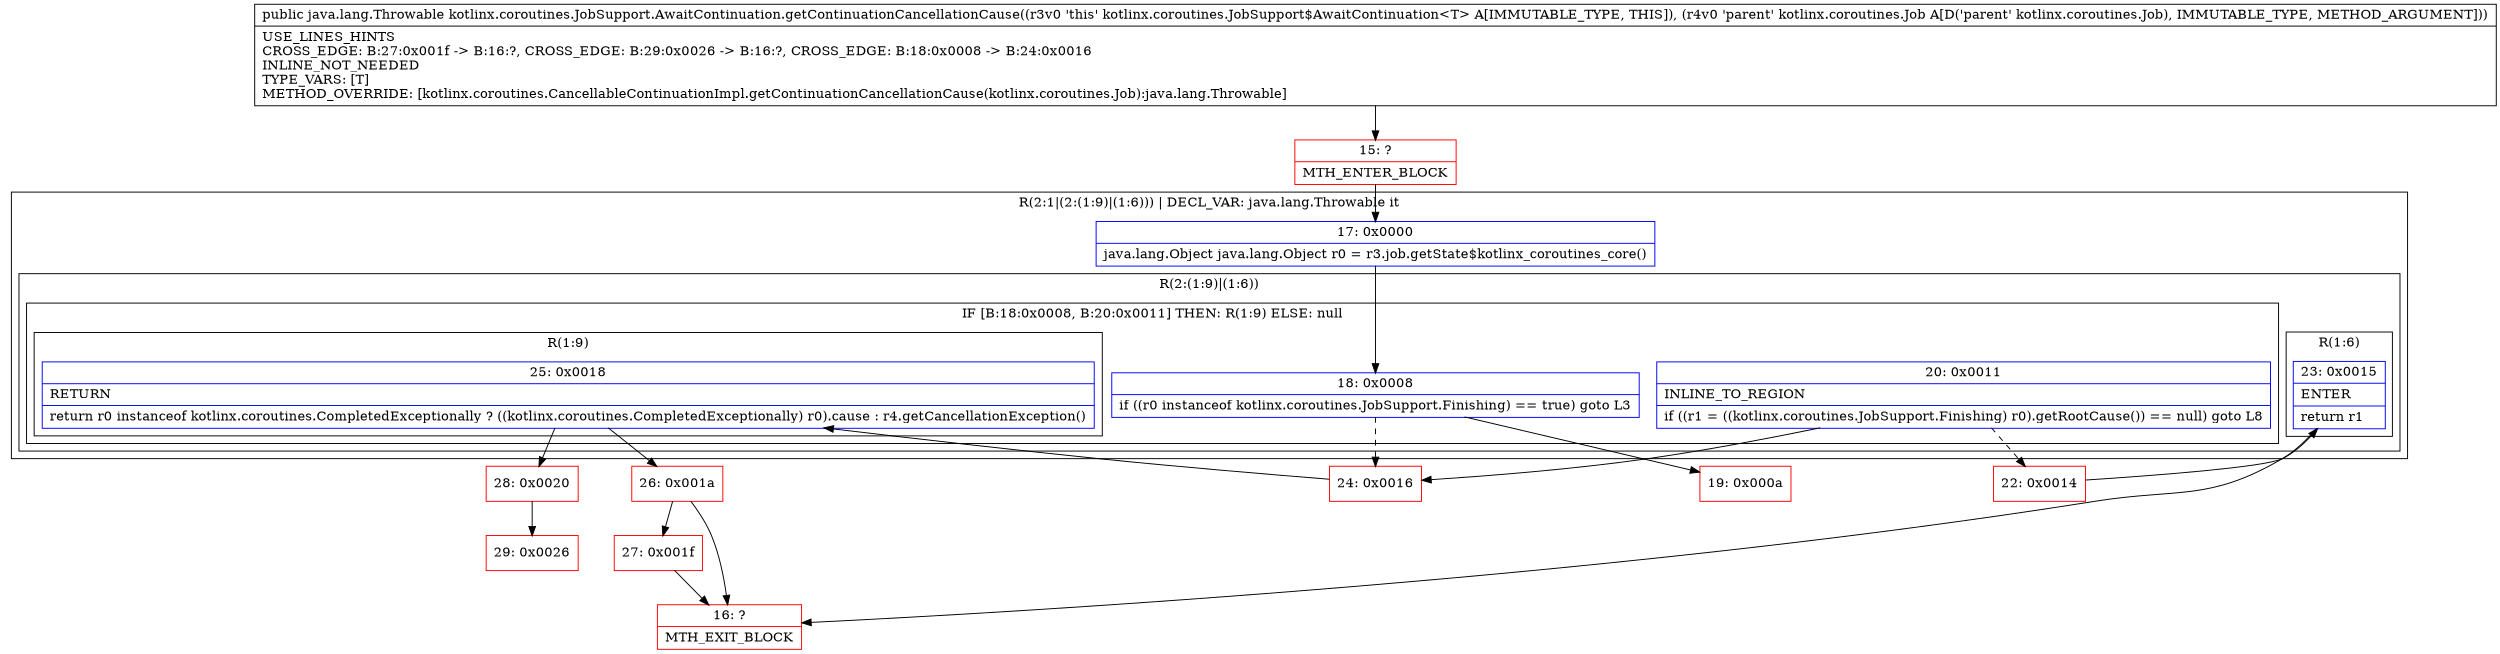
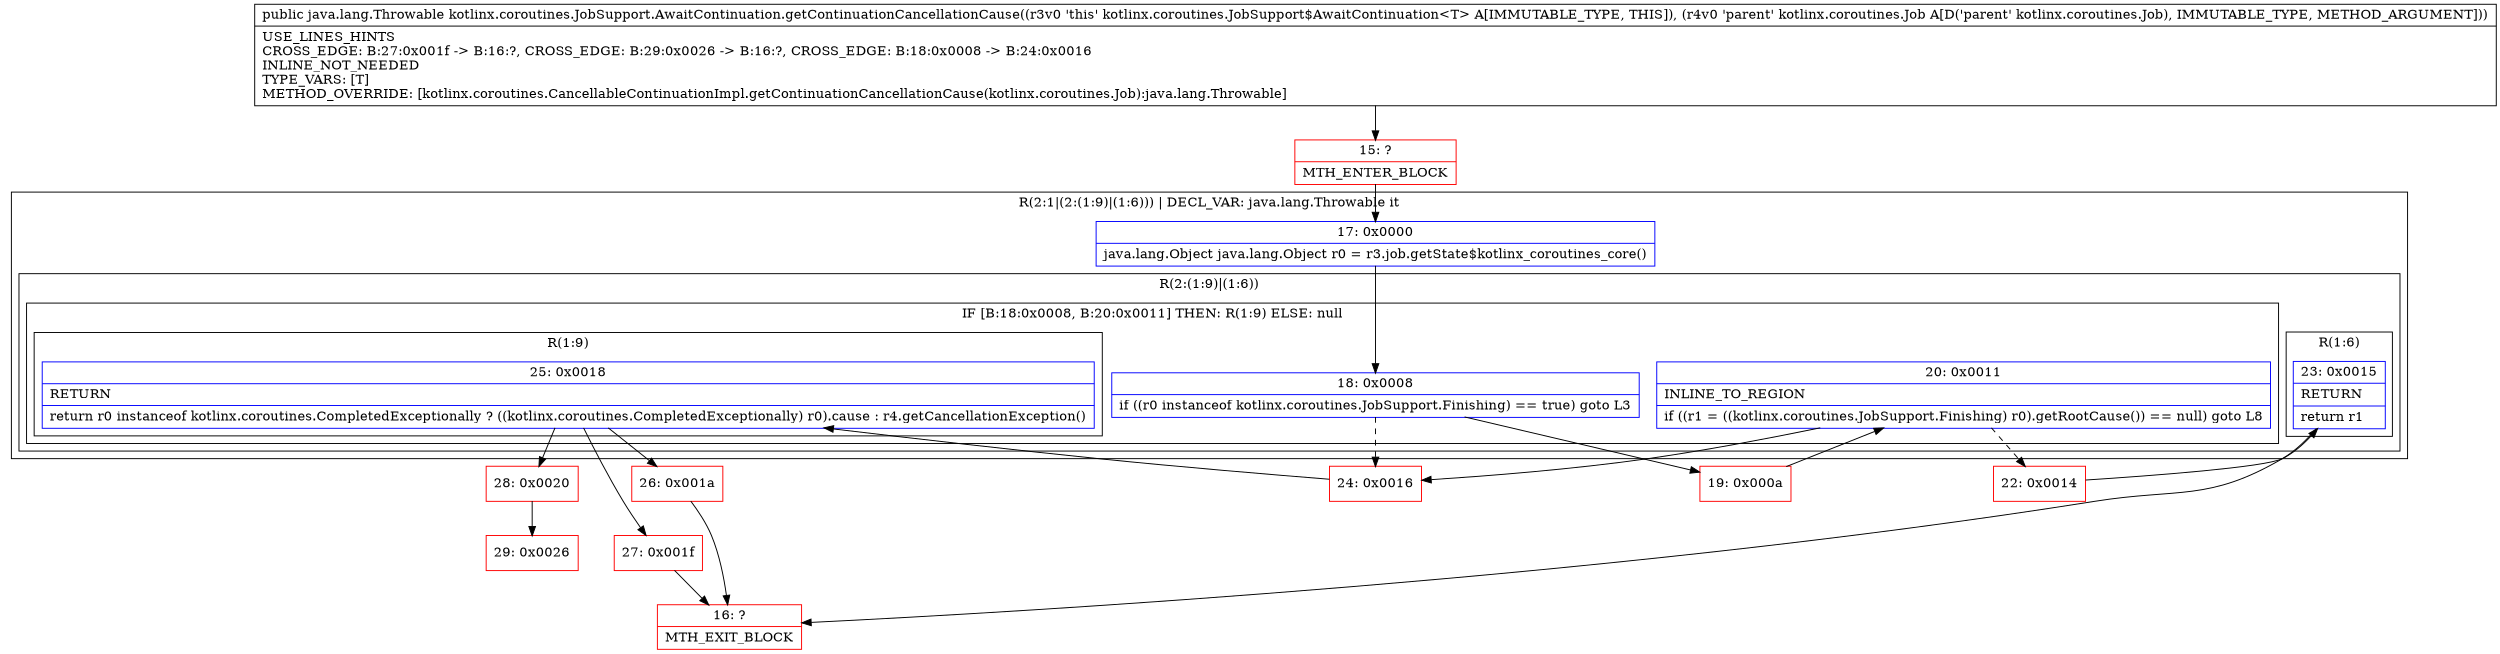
node "23: 0x0015": text "ENTER" -> "RETURN"
edge "19: 0x000a" -> "20: 0x0011": added
edge "26: 0x001a" -> "27: 0x001f": now "25: 0x0018" -> "27: 0x001f"
